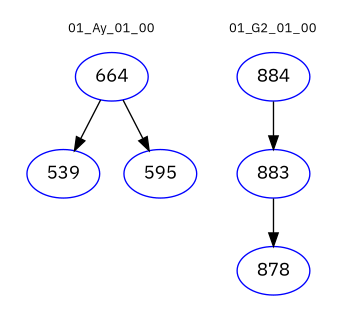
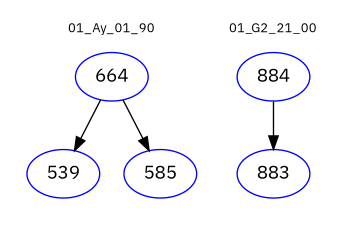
cluster "01_Ay_01_00": label "01_Ay_01_00" -> "01_Ay_01_90"
cluster "01_G2_01_00": label "01_G2_01_00" -> "01_G2_21_00"
node "595": label "595" -> "585"
node "878": removed
